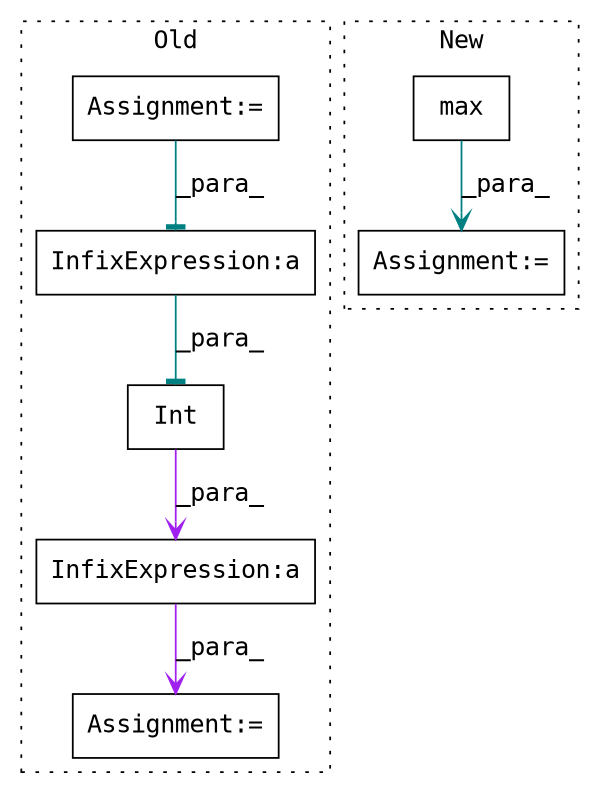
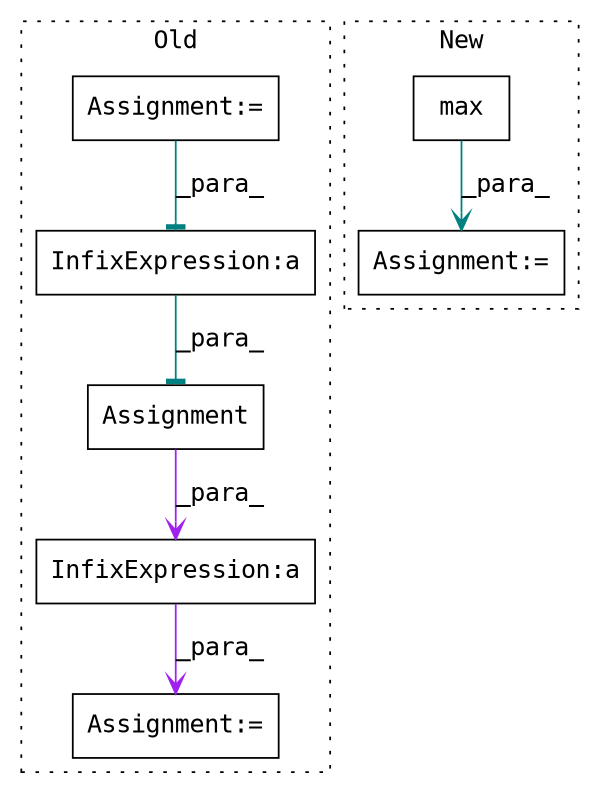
node "Int": label "Int" -> "Assignment"
